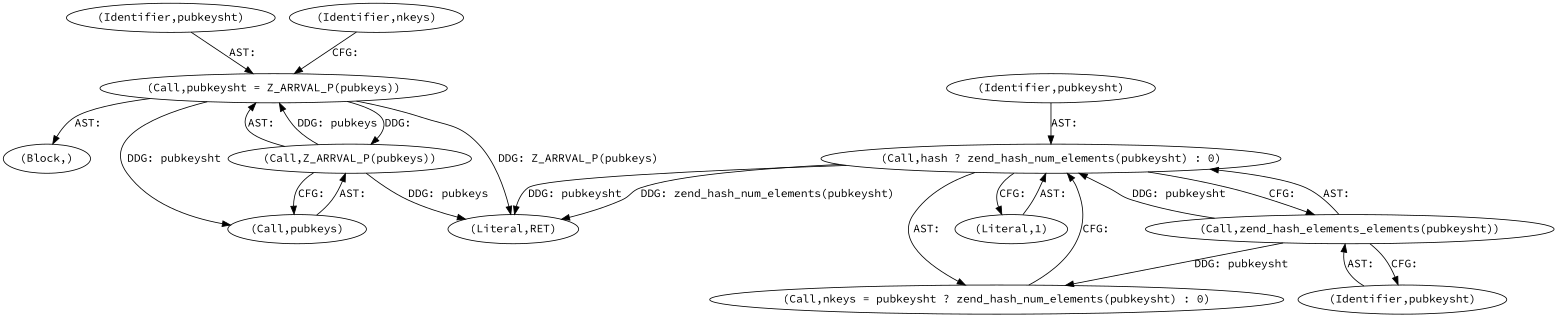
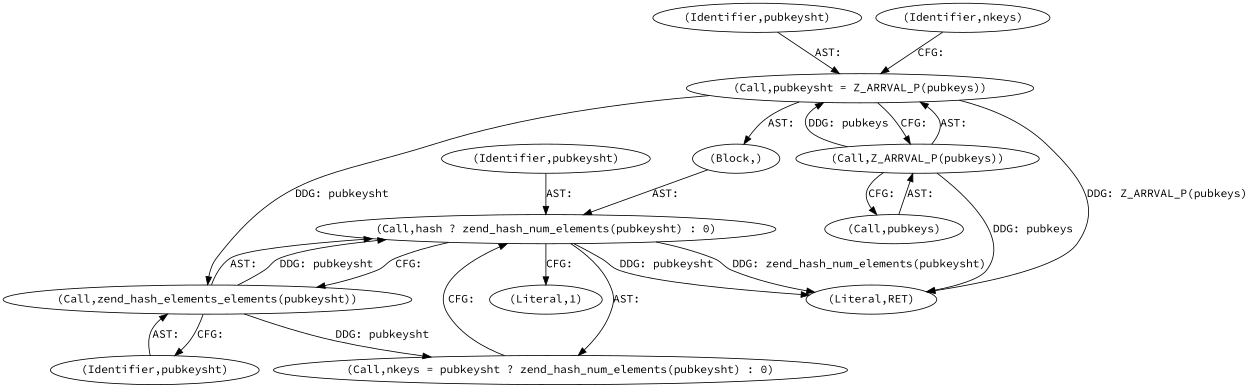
edge "(Call,pubkeysht = Z_ARRVAL_P(pubkeys))" -> "(Call,Z_ARRVAL_P(pubkeys))": label "DDG: " -> "CFG: "
edge "(Call,pubkeysht = Z_ARRVAL_P(pubkeys))" -> "(Call,pubkeys)": now "(Call,pubkeysht = Z_ARRVAL_P(pubkeys))" -> "(Call,zend_hash_elements_elements(pubkeysht))"
edge "(Literal,1)" -> "(Call,hash ? zend_hash_num_elements(pubkeysht) : 0)": now "(Block,)" -> "(Call,hash ? zend_hash_num_elements(pubkeysht) : 0)"
